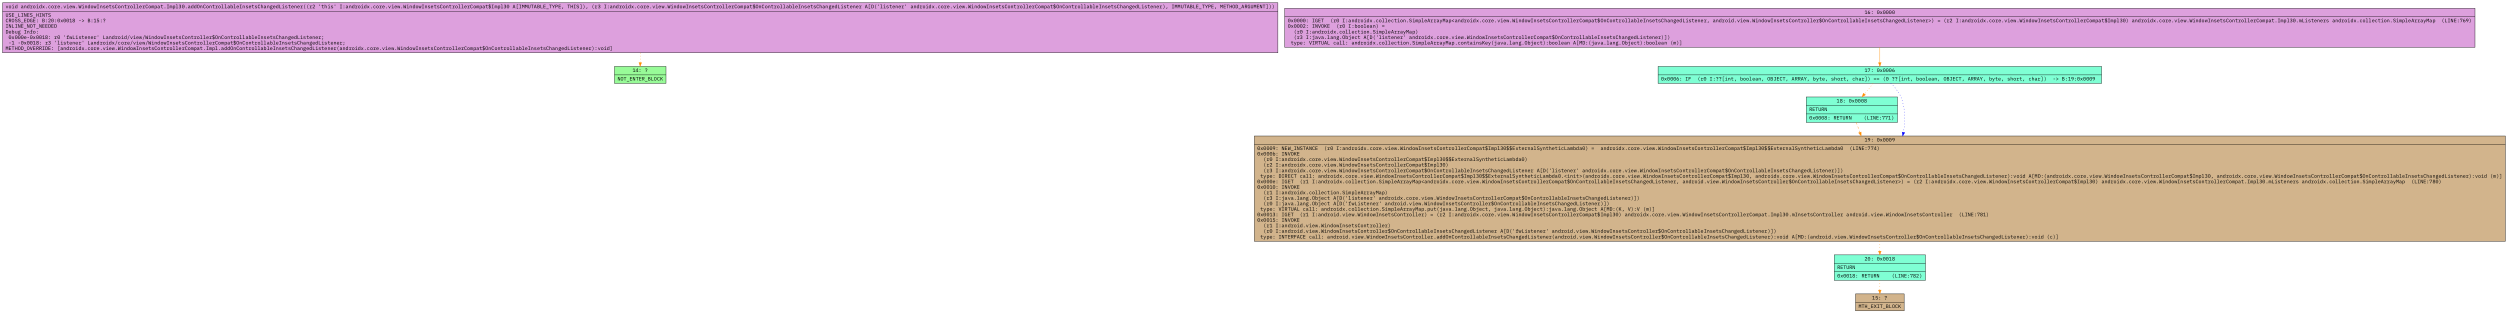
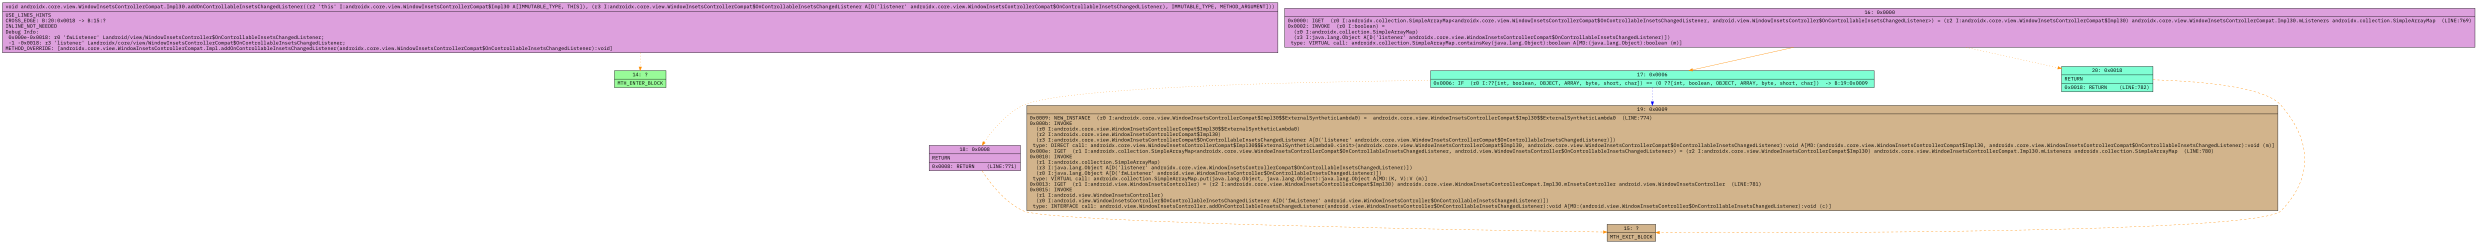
node "14: ?": text "NOT_ENTER_BLOCK" -> "MTH_ENTER_BLOCK"
node "18: 0x0008": fillcolor aquamarine -> plum
edge "18: 0x0008" -> "19: 0x0009": now "18: 0x0008" -> "15: ?"
edge "19: 0x0009" -> "20: 0x0018": now "16: 0x0000" -> "20: 0x0018"
edge "20: 0x0018" -> "15: ?": style dotted -> dashed
